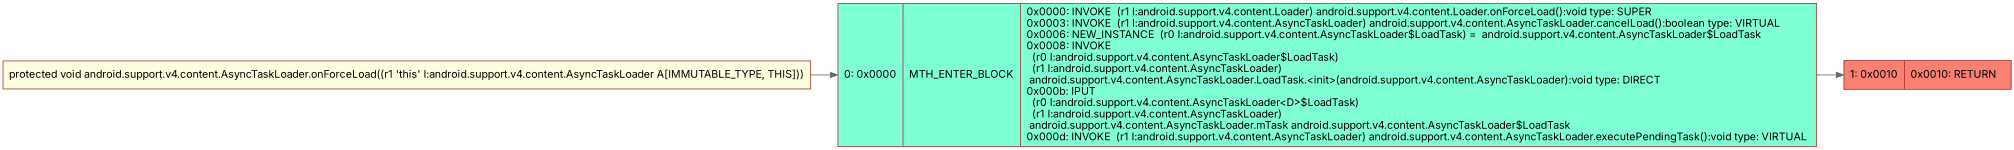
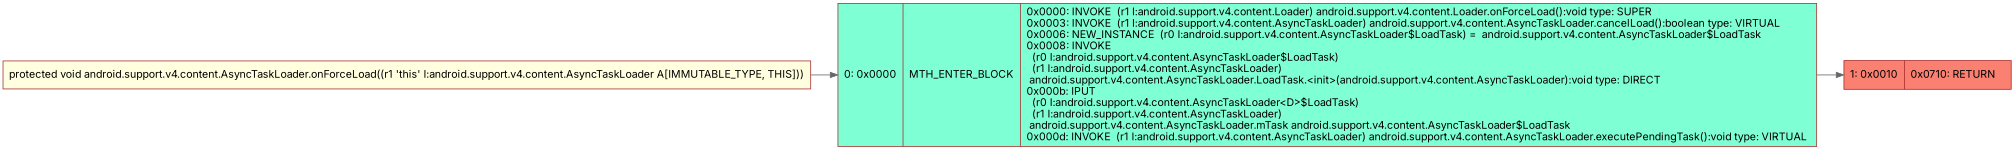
node "1: 0x0010": text "0x0010: RETURN" -> "0x0710: RETURN"
